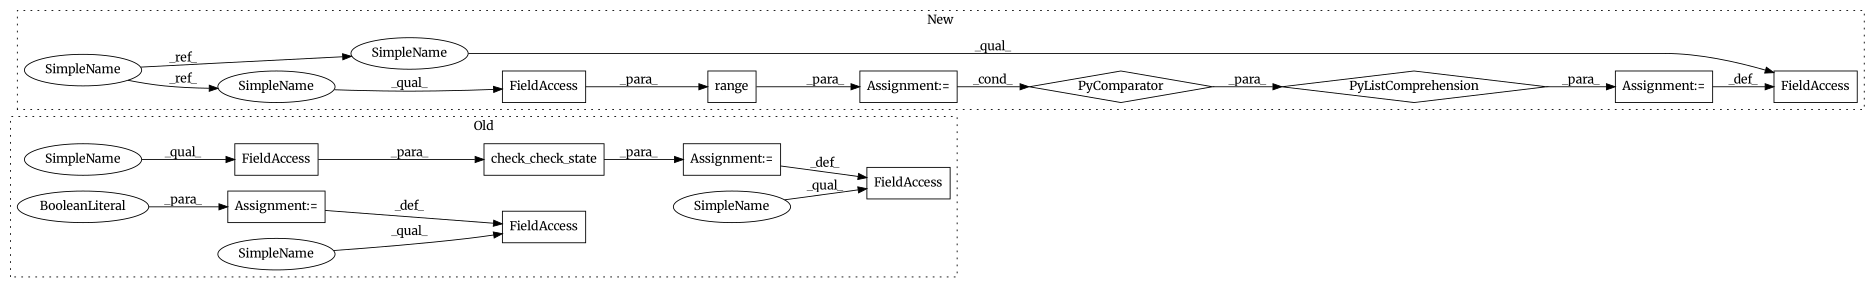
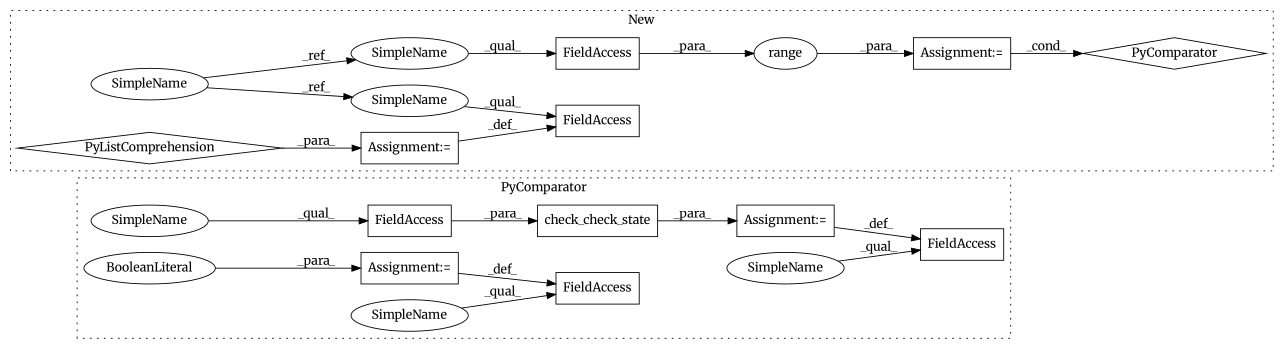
node "range": shape box -> ellipse
edge "PyComparator" -> "PyListComprehension": removed, label "_para_"
cluster "Old": label "Old" -> "PyComparator"
